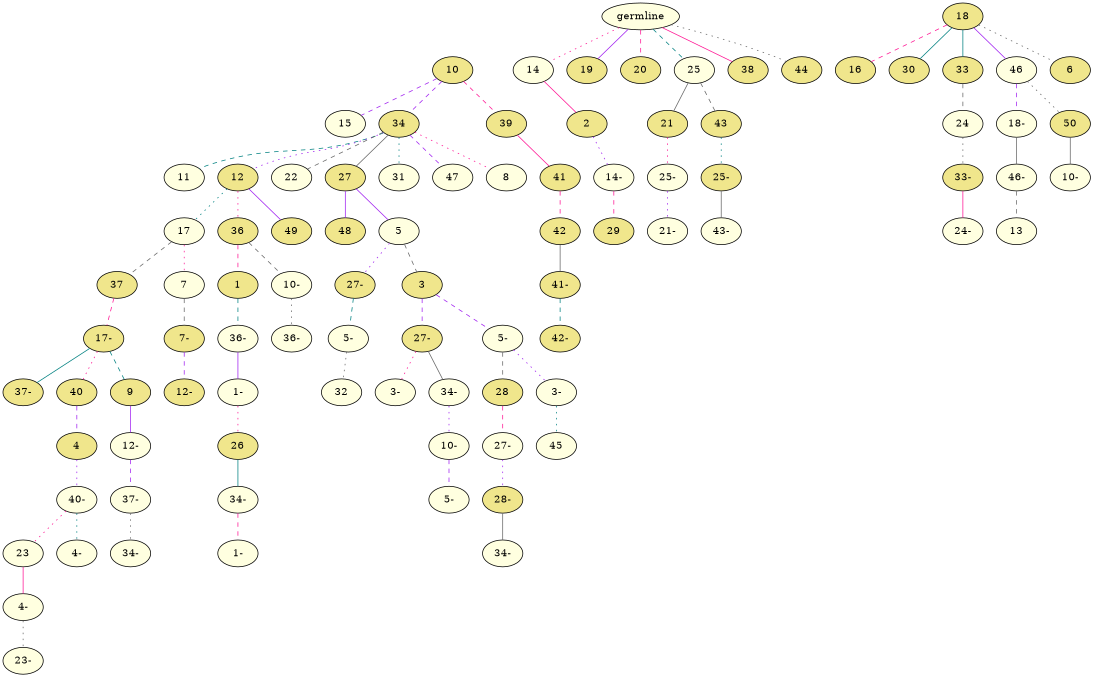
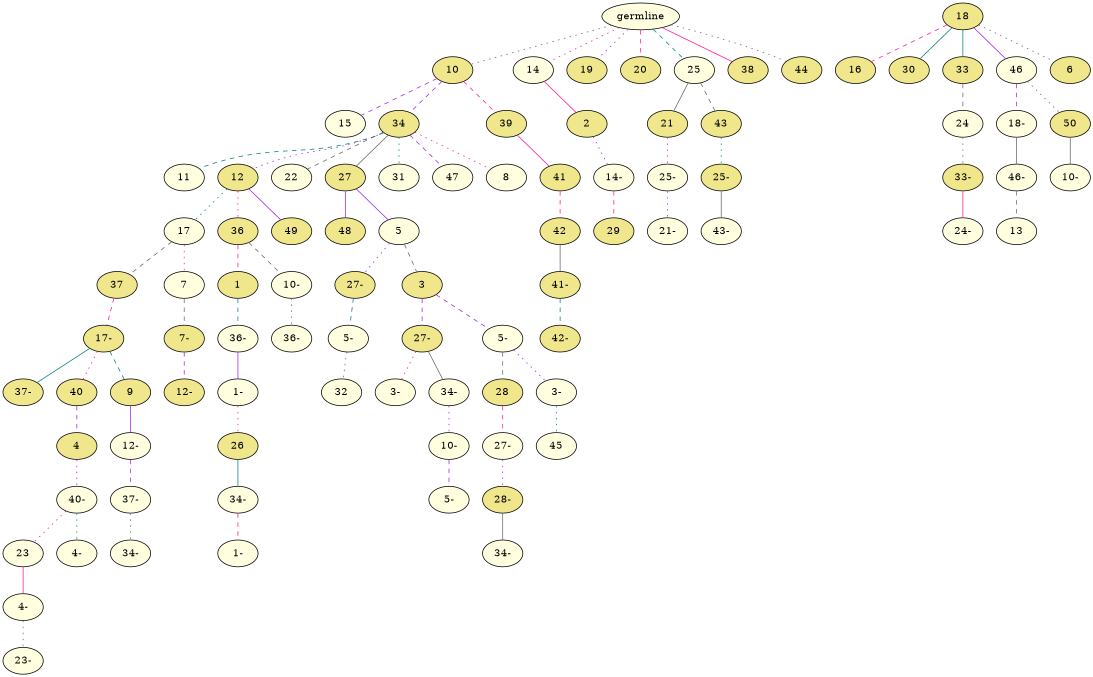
edge "germline" -- "19": style solid -> dotted
edge "germline" -- "10": added
